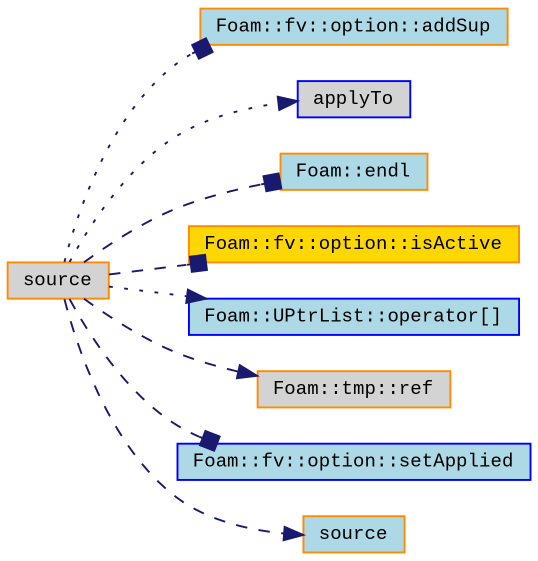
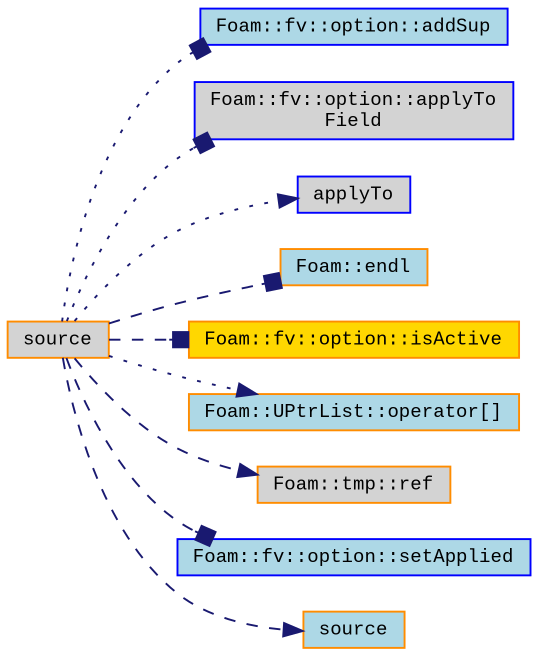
node "Foam::fv::option::addSup": color darkorange -> blue
node "Foam::fv::option::applyTo Field": added
node "Foam::UPtrList::operator[]": color blue -> darkorange
